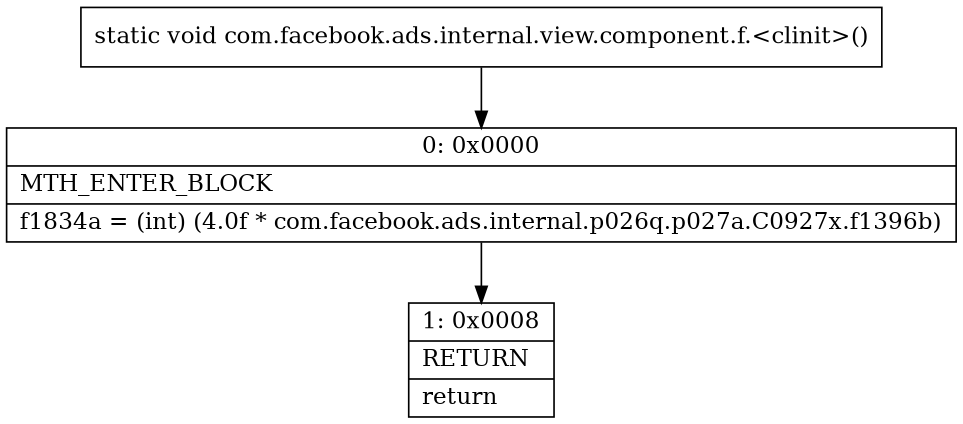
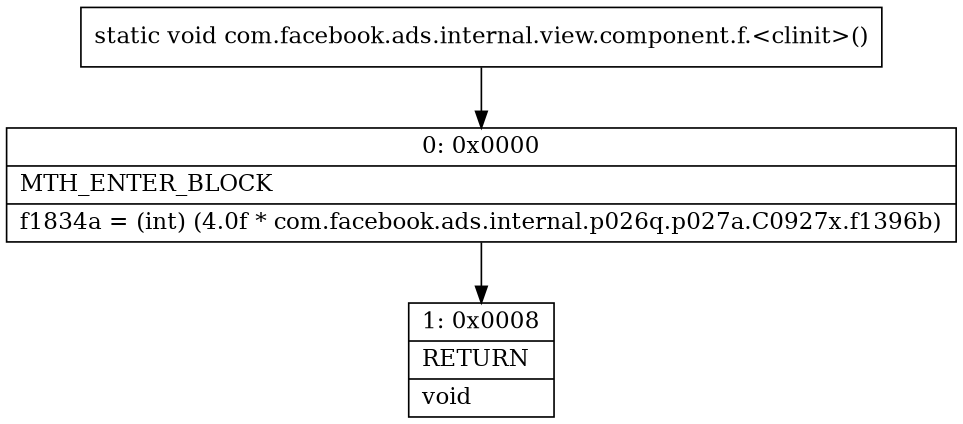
node "1: 0x0008": text "return" -> "void"
